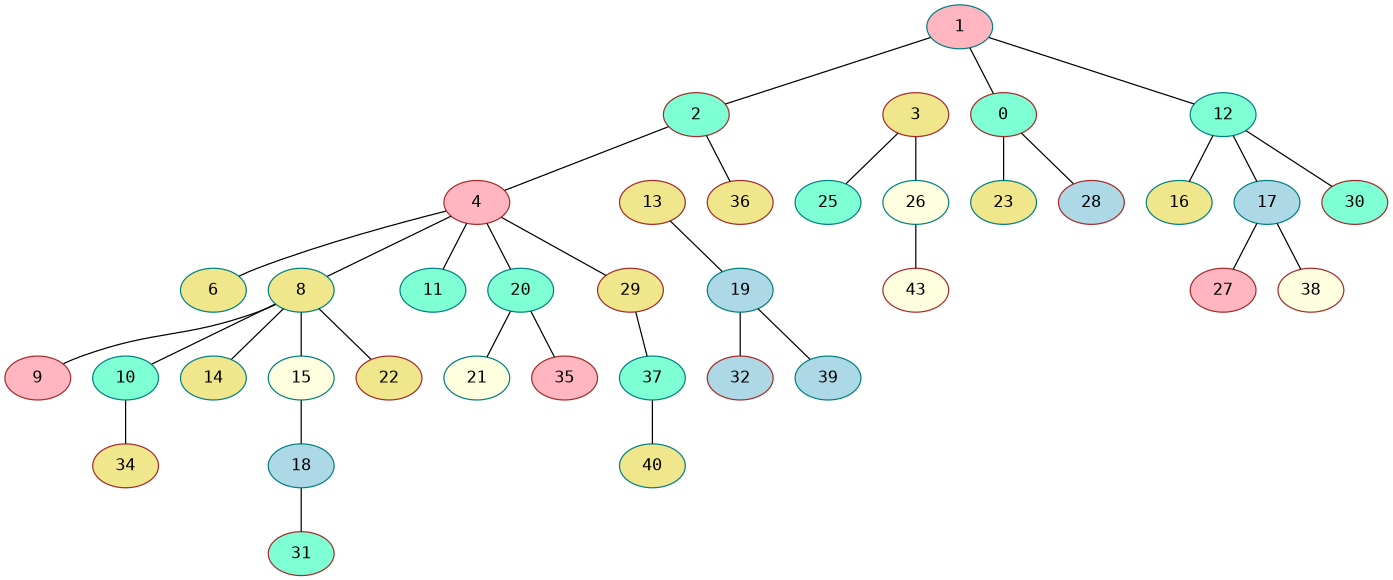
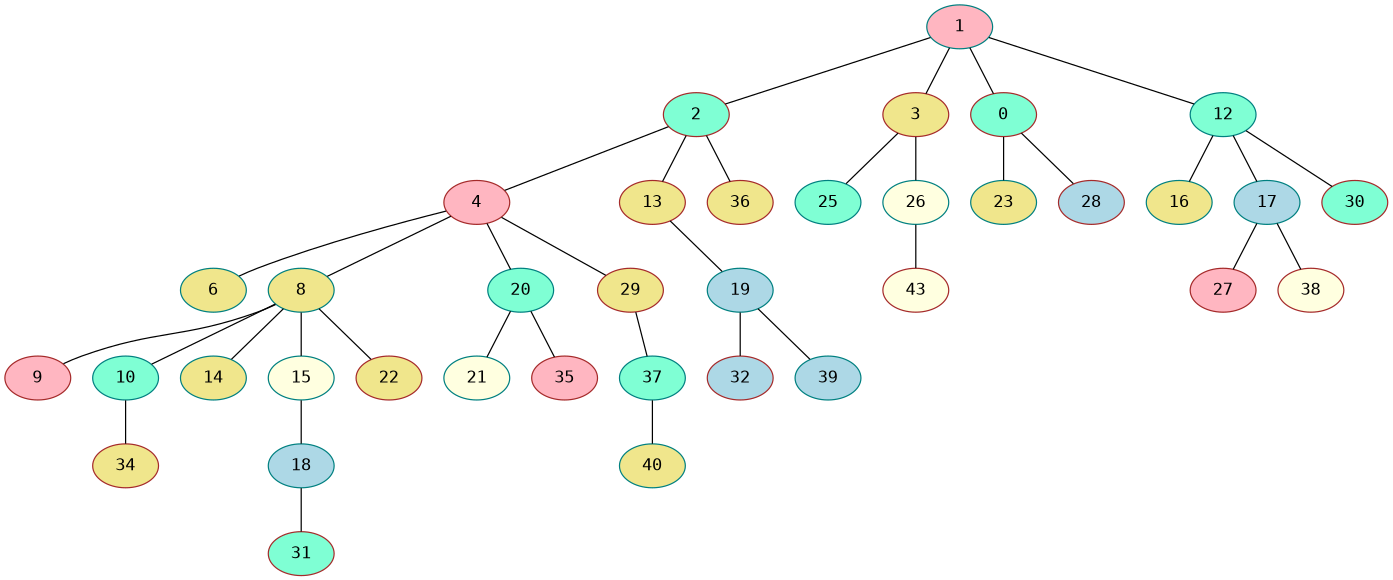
edge "1" -- "3": added
edge "2" -- "13": added
node "11": removed
